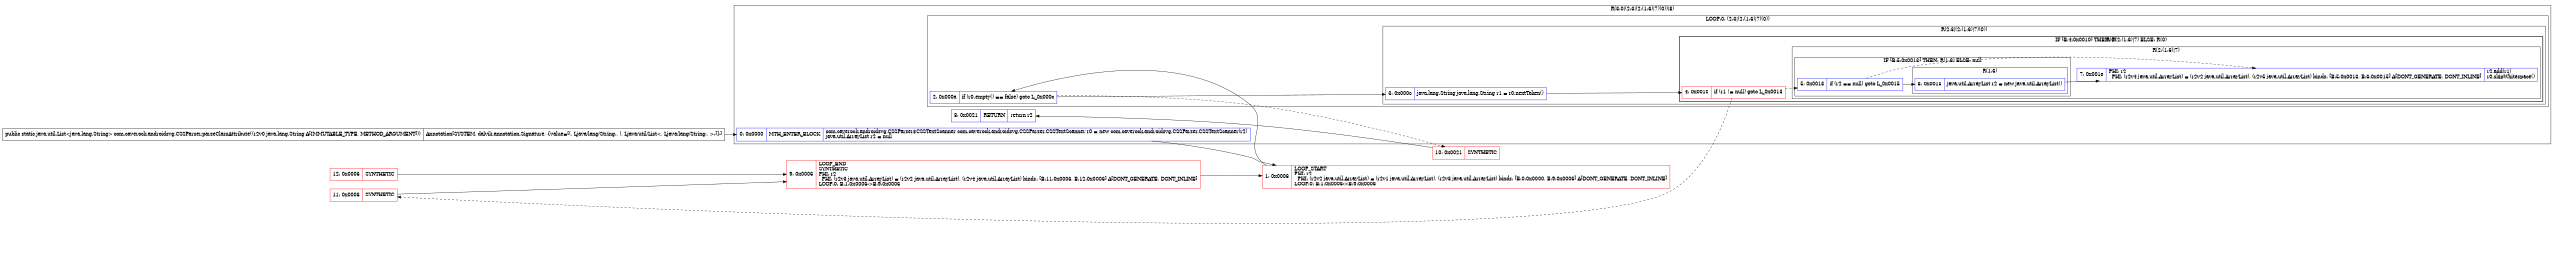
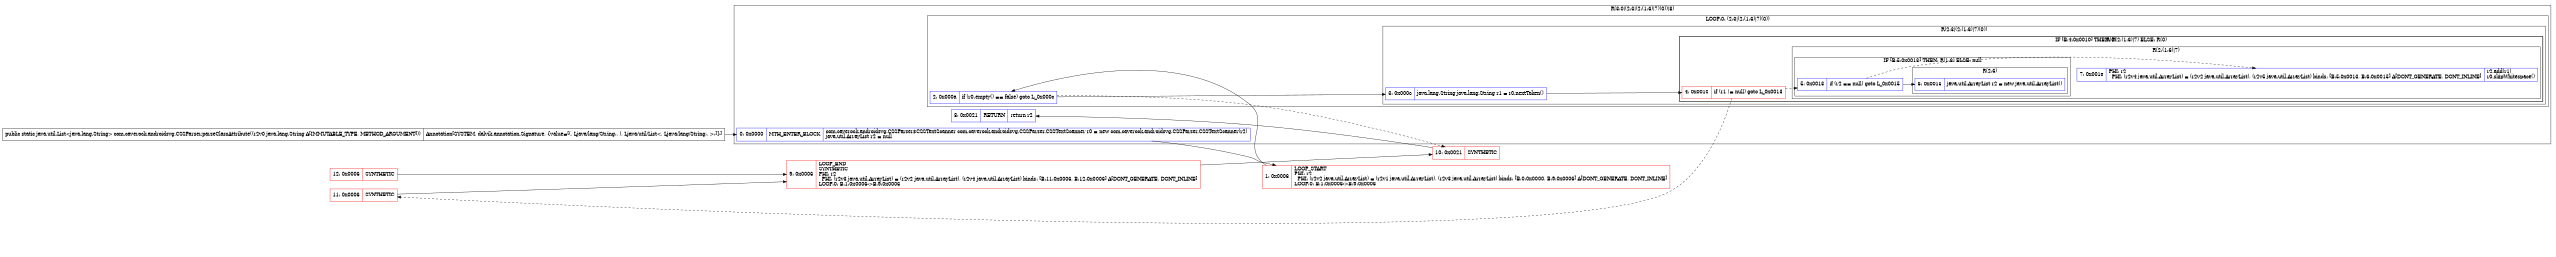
cluster "R(1:6)": label "R(1:6)" -> "R(2:6)"
edge "6: 0x0015" -> "7: 0x001a": removed
edge "9: 0x0006" -> "1: 0x0006": now "9: 0x0006" -> "10: 0x0021"
